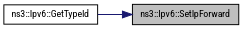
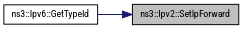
node "ns3::Ipv6::SetIpForward": label "ns3::Ipv6::SetIpForward" -> "ns3::Ipv2::SetIpForward"
